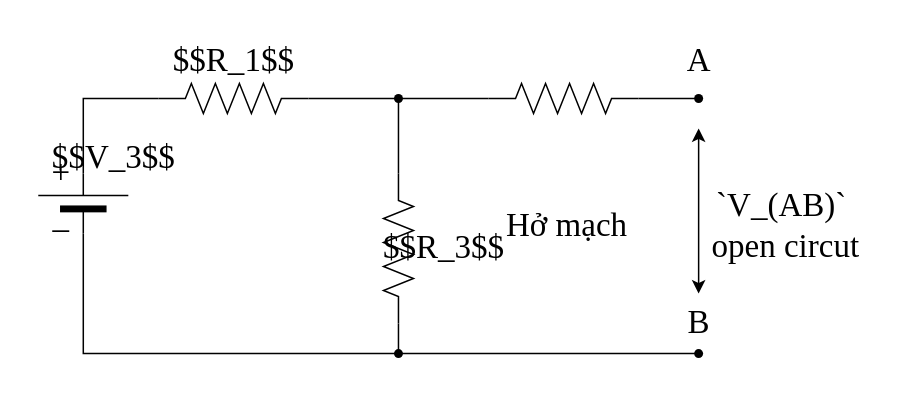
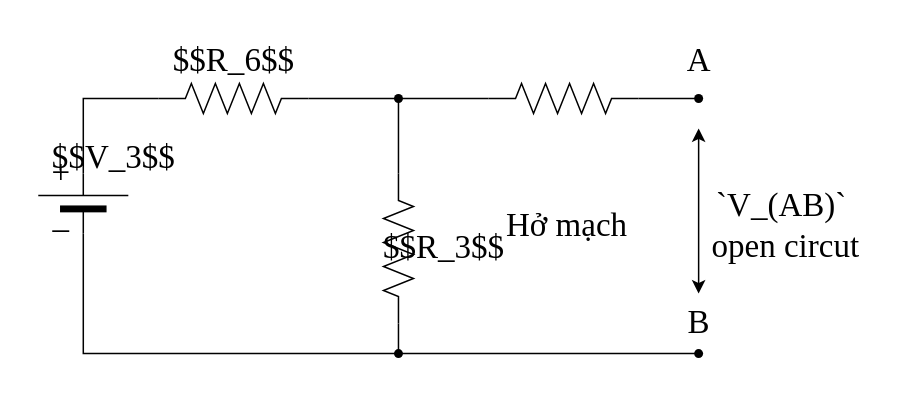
node "$$R_1$$": label "$$R_1$$" -> "$$R_6$$"
